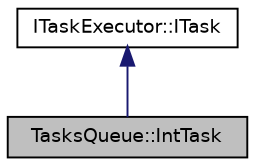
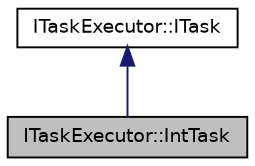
node "TasksQueue::IntTask": label "TasksQueue::IntTask" -> "ITaskExecutor::IntTask"
